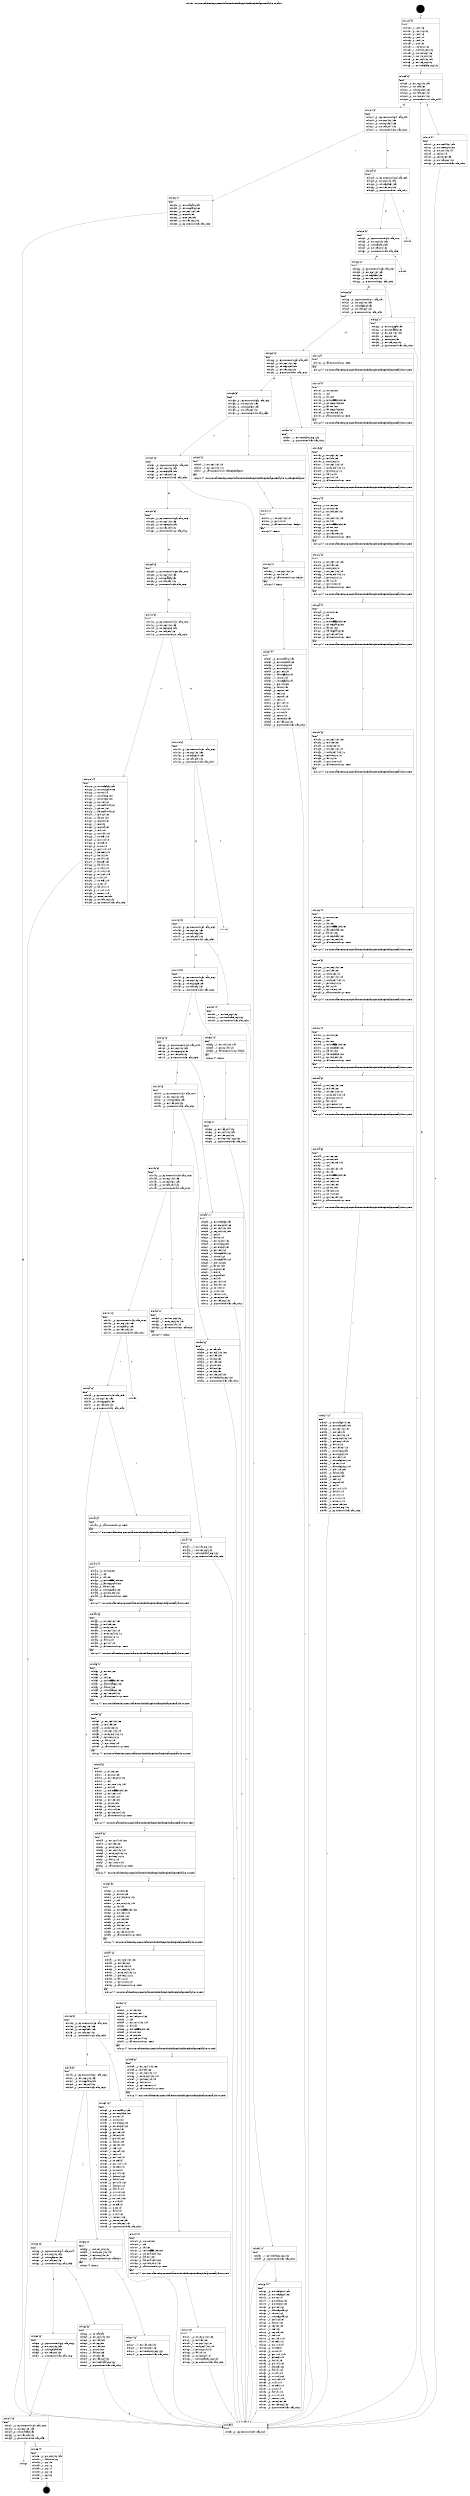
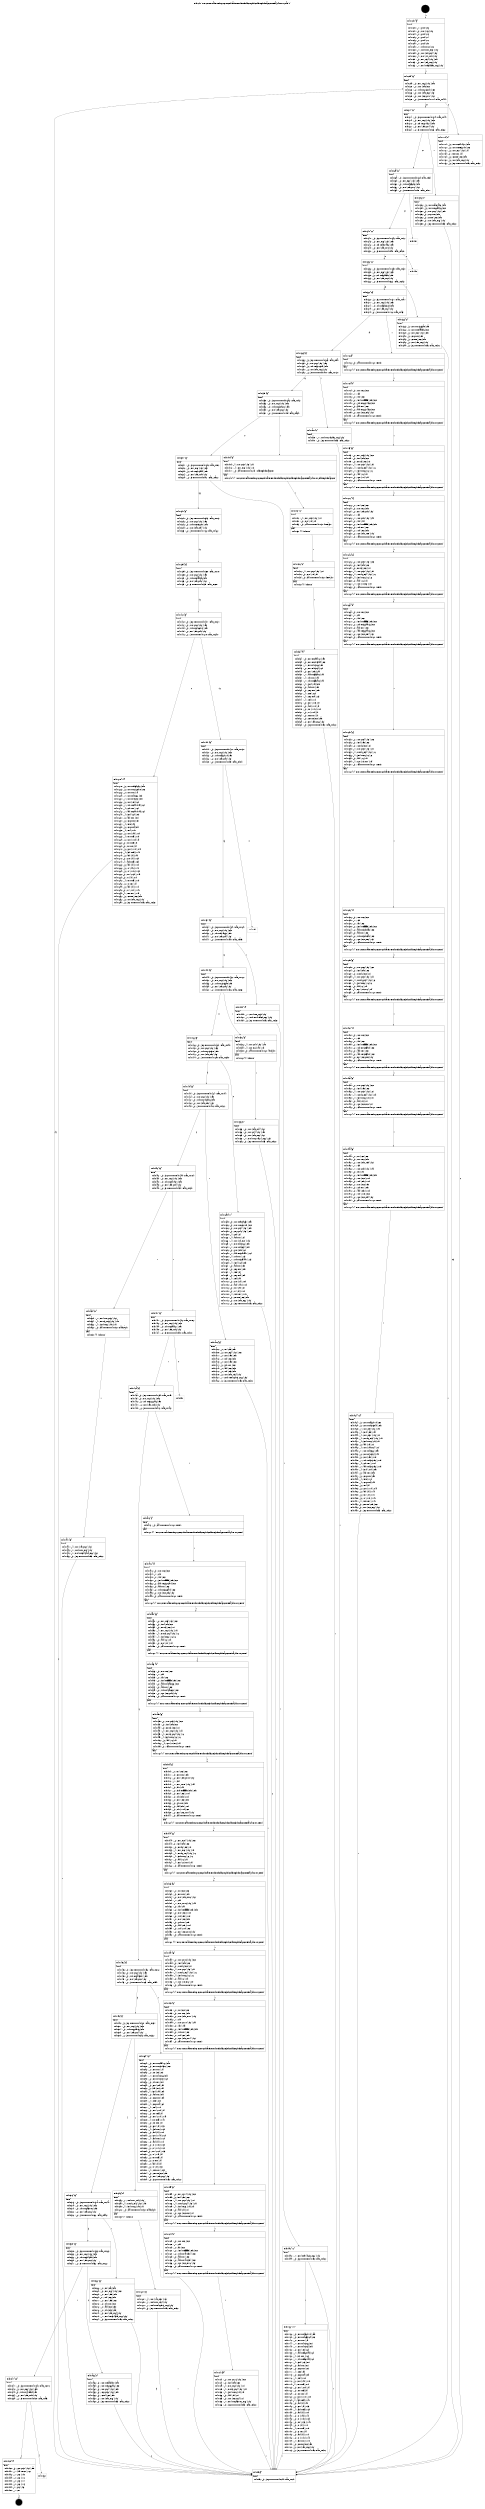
node "0x401a58 [27]": added
